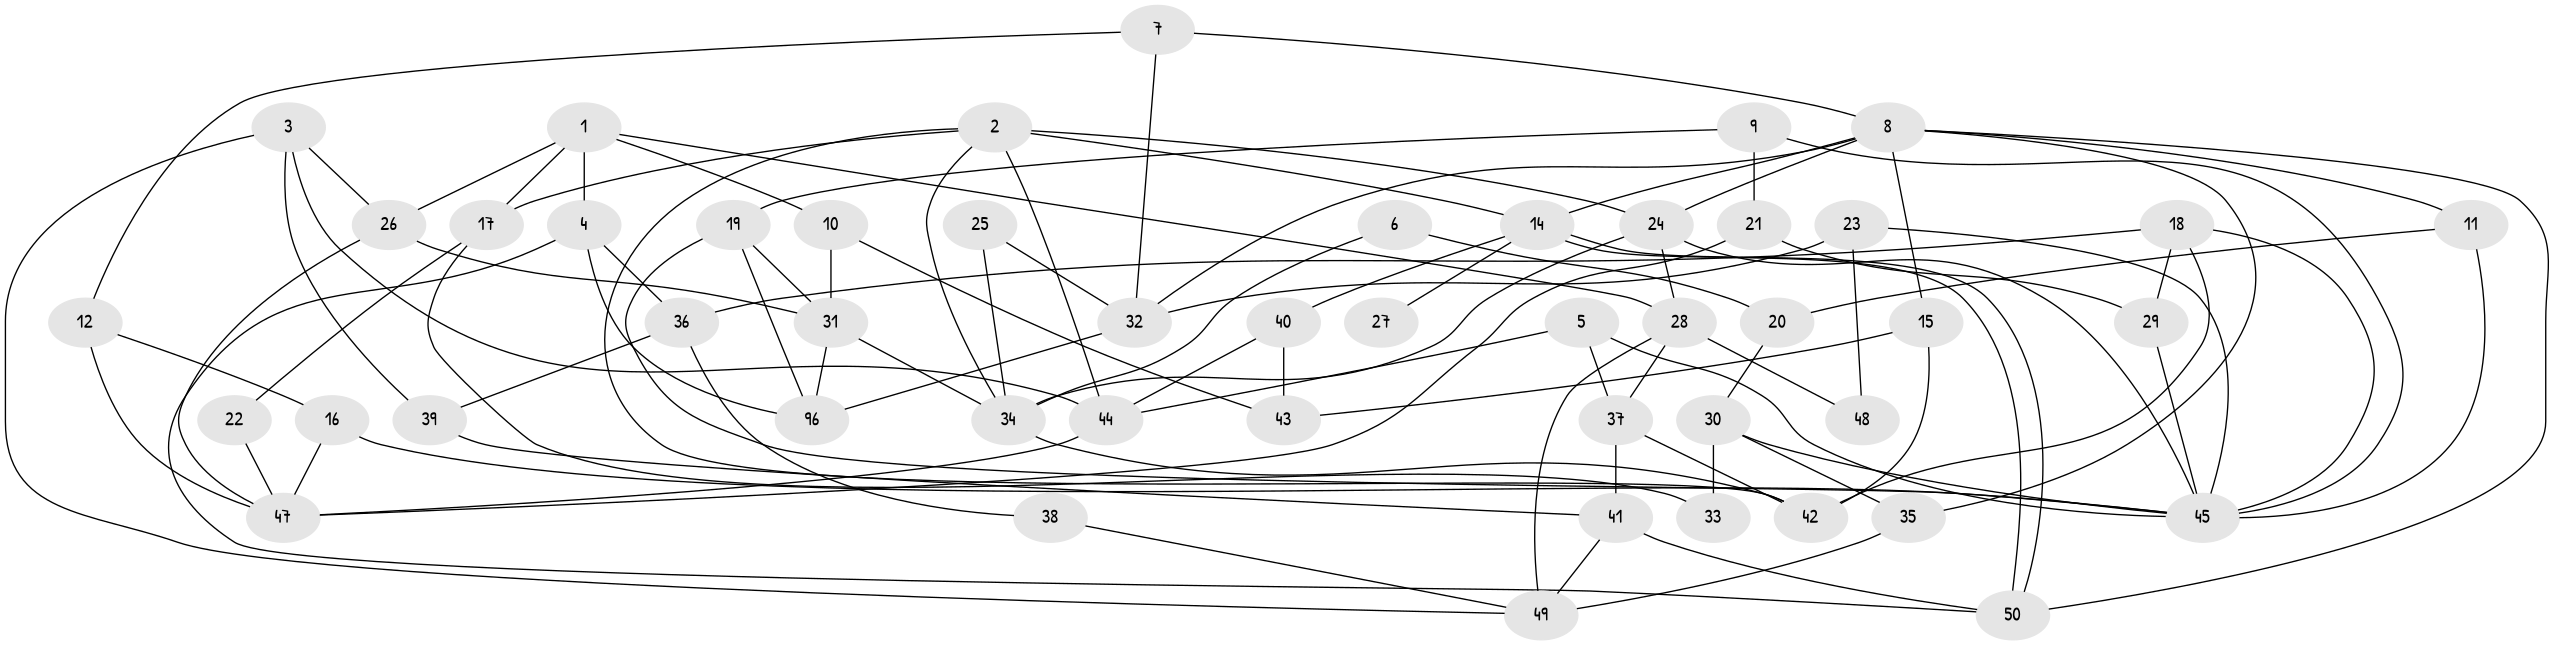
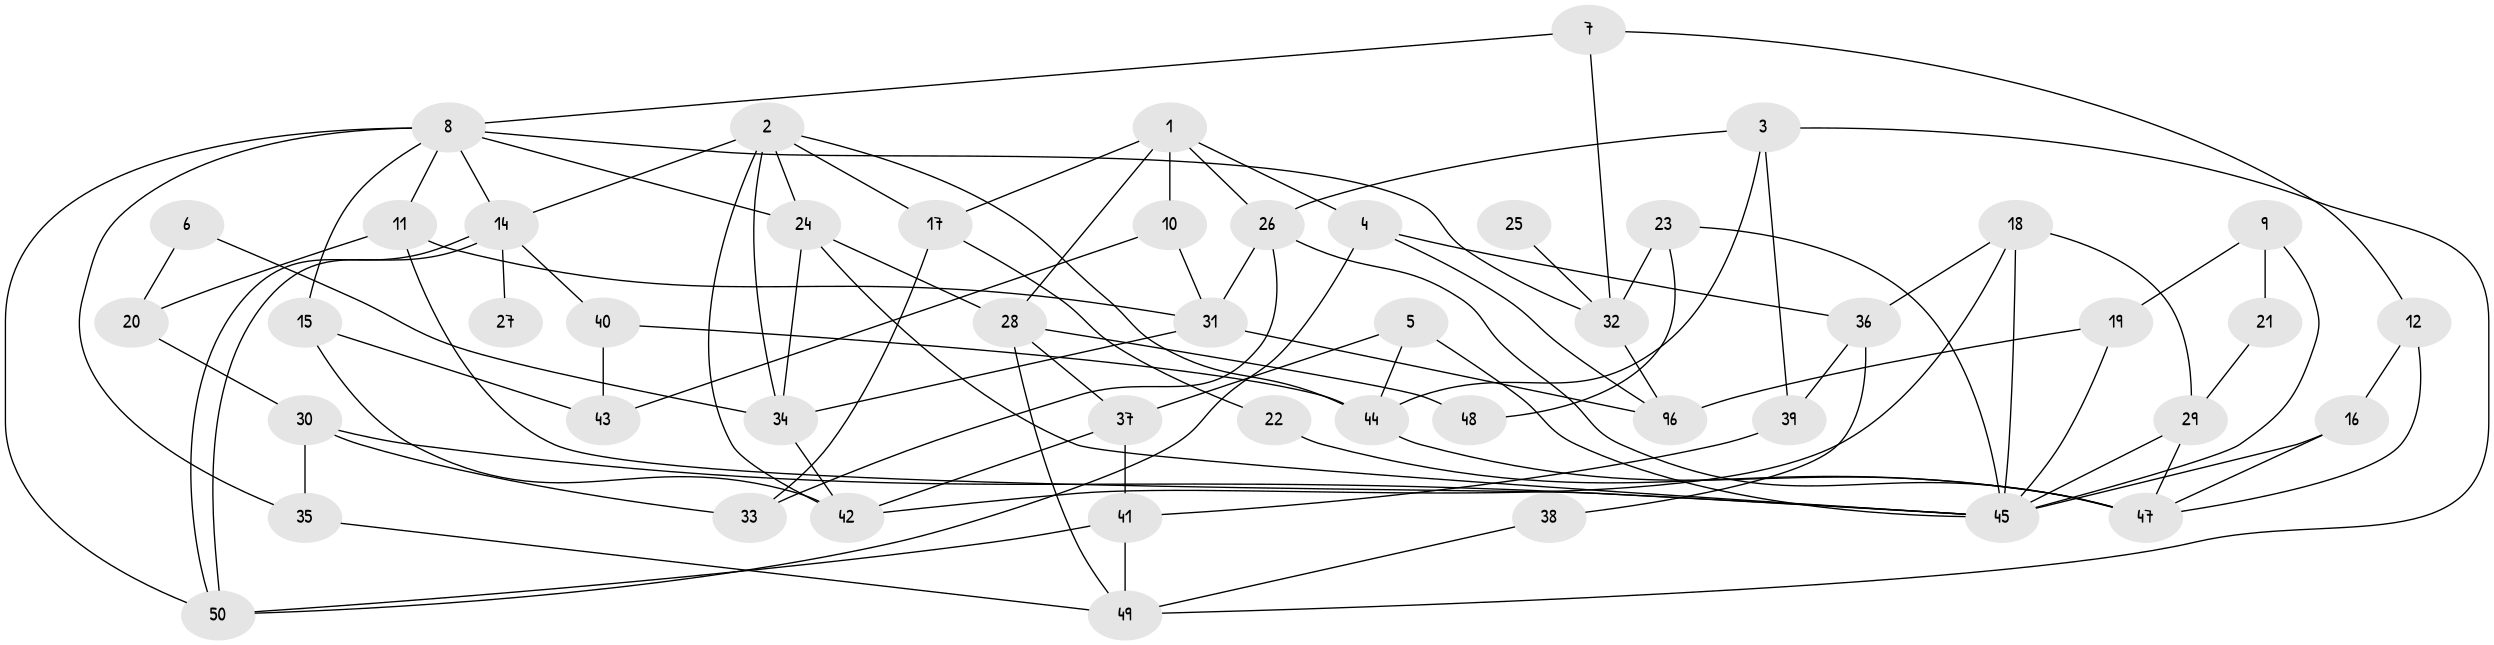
edge "19" -- "31": now "11" -- "31"
edge "25" -- "34": removed
edge "26" -- "33": added
edge "21" -- "47": now "29" -- "47"
